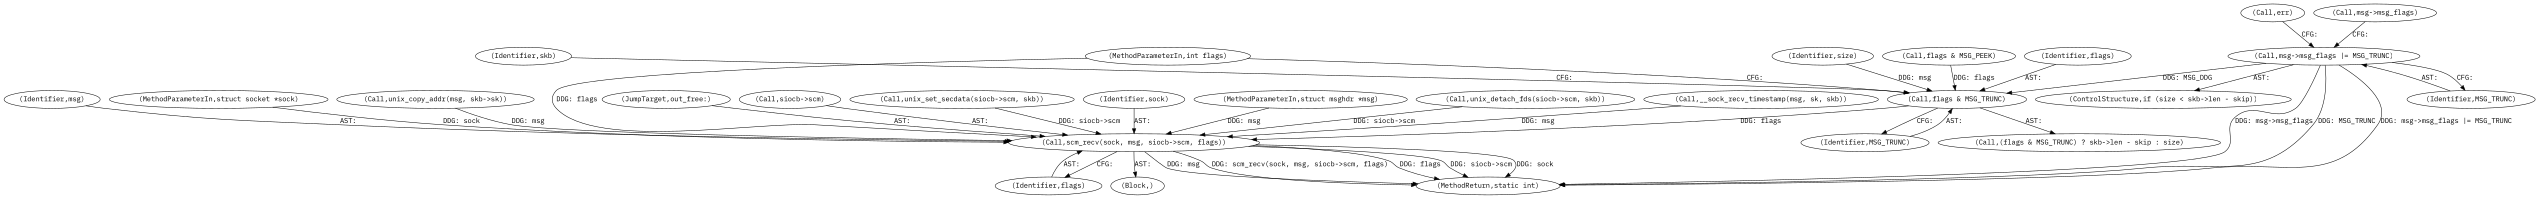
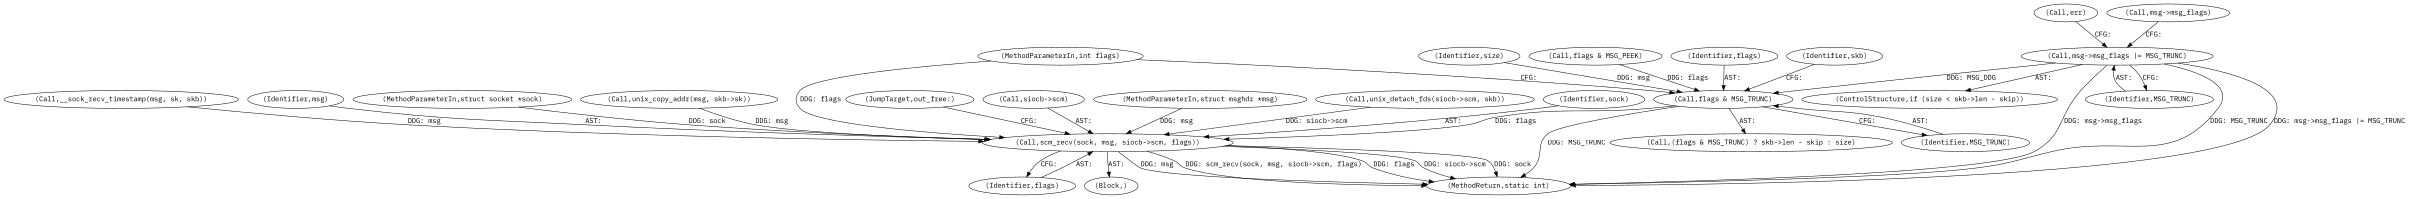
node "(Call,unix_set_secdata(siocb->scm, skb))": removed
edge "(JumpTarget,out_free:)" -> "(Call,scm_recv(sock, msg, siocb->scm, flags))": label "AST: " -> "CFG: "
edge "(Call,flags & MSG_TRUNC)" -> "(MethodReturn,static int)": added, label "DDG: MSG_TRUNC"
